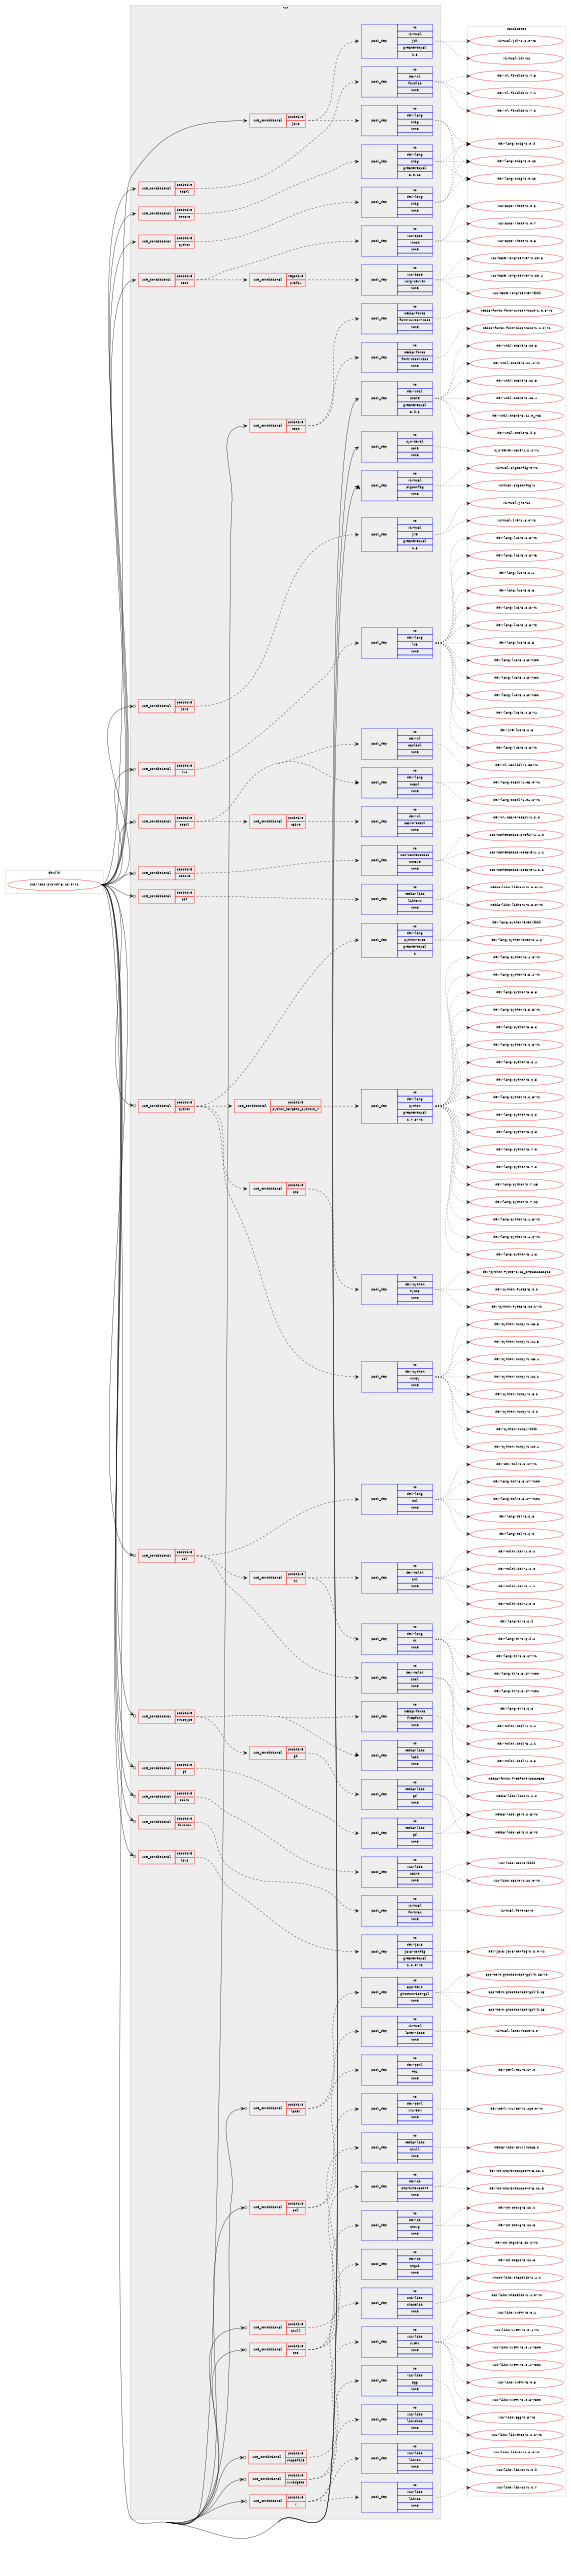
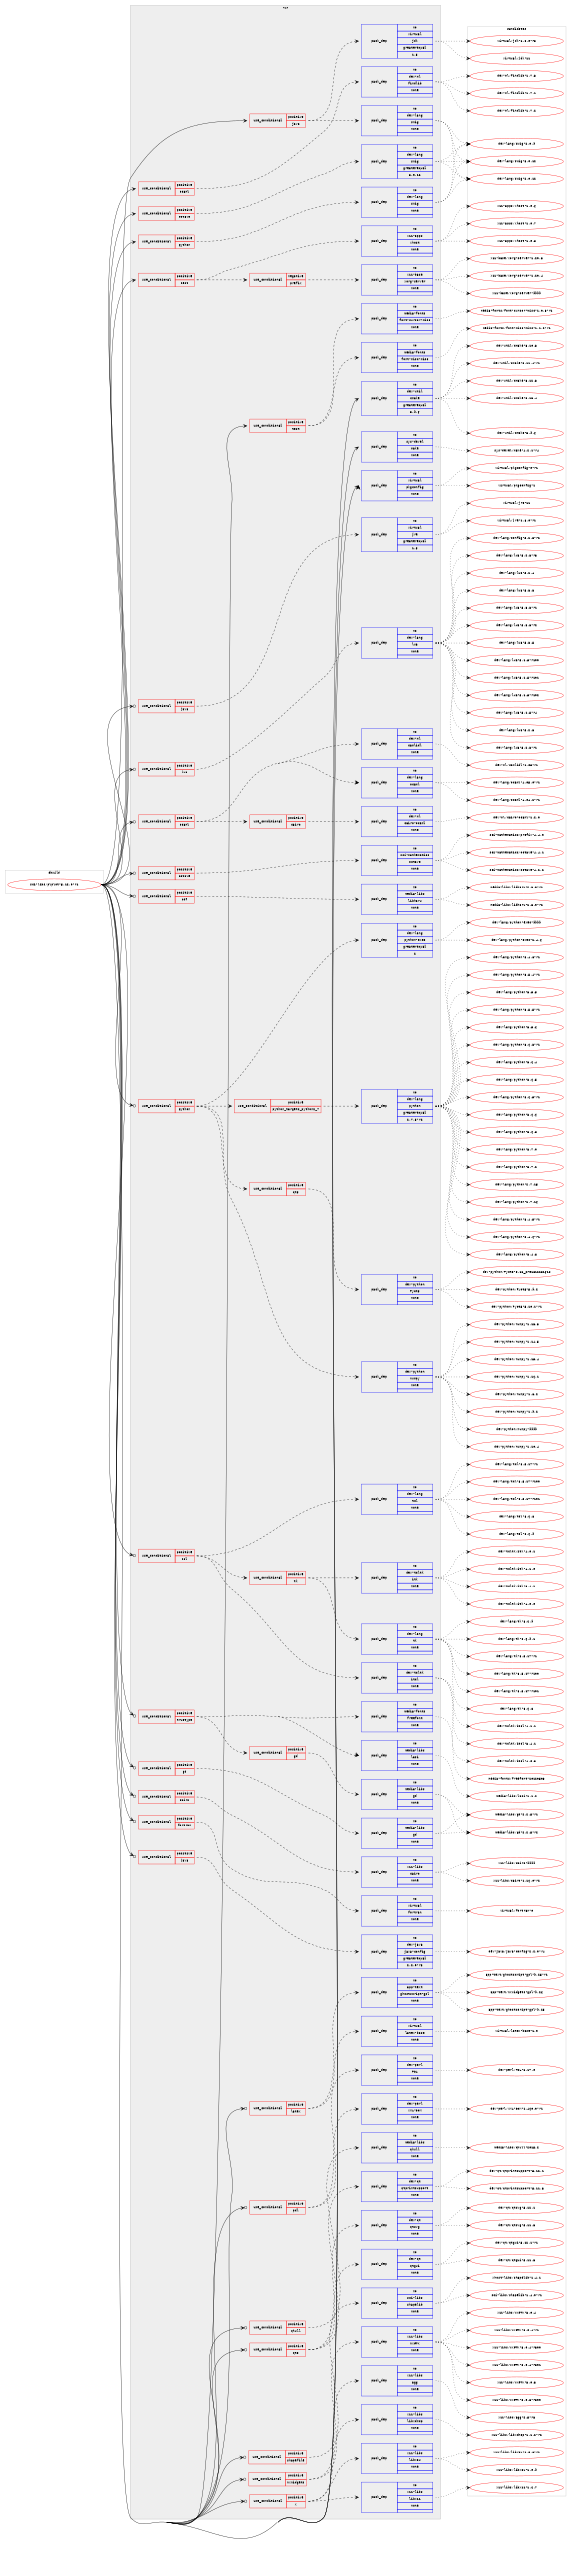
node "dev-util/cmake-3.14.0_rc3": removed
node "dev-lang/lua-5.2.3-r2": label "dev-lang/lua-5.2.3-r2" -> "dev-lang/config-5.2.3-r2"
node "dev-jre/lua-5.2.3": label "dev-jre/lua-5.2.3" -> "dev-lang/lua-5.2.3"
node "dev-dev/tcl-8.5.17-r1": label "dev-dev/tcl-8.5.17-r1" -> "dev-lang/tcl-8.5.17-r1"
node "dev-lang/tcl-8.6.0": label "dev-lang/tcl-8.6.0" -> "dev-lang/tcl-8.6.9"
node "app-text/ghostscript-gpl-9.26": label "app-text/ghostscript-gpl-9.26" -> "app-text/wxwidgets-gpl-9.26"
